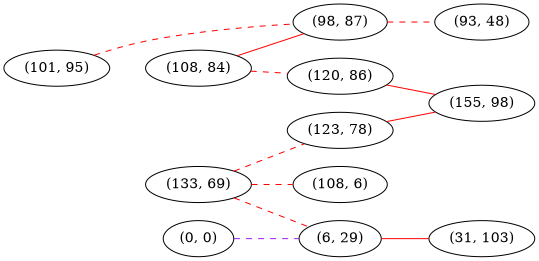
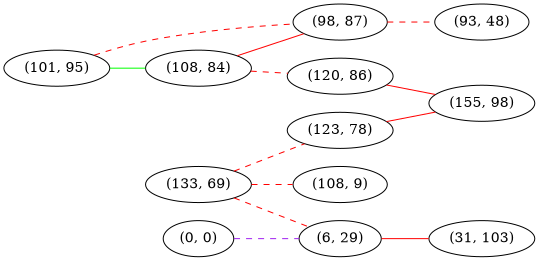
edge "(101, 95)" -- "(108, 84)": added
node "(108, 6)": label "(108, 6)" -> "(108, 9)"
